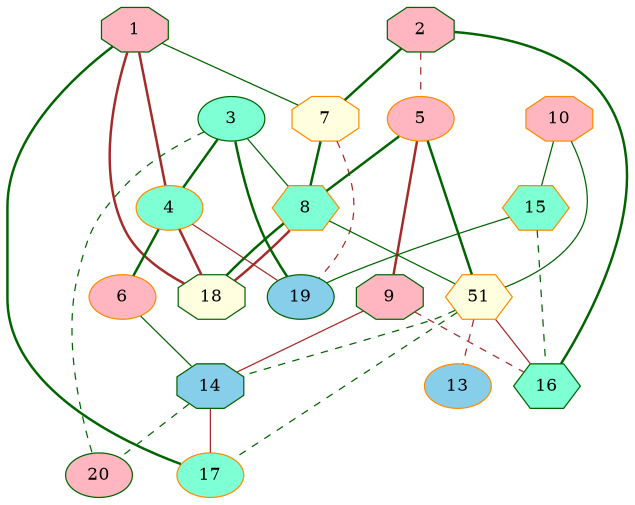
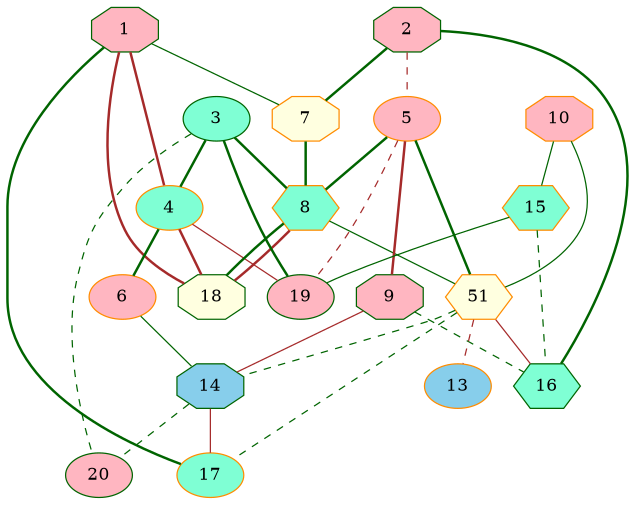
edge "3" -- "8": style solid -> bold
edge "7" -- "19": now "5" -- "19"
node "19": fillcolor skyblue -> lightpink
edge "9" -- "16": color brown -> darkgreen
